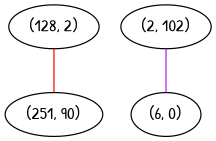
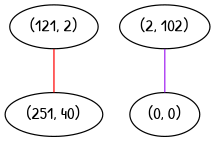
node "(128, 2)": label "(128, 2)" -> "(121, 2)"
node "(251, 90)": label "(251, 90)" -> "(251, 40)"
node "(6, 0)": label "(6, 0)" -> "(0, 0)"
